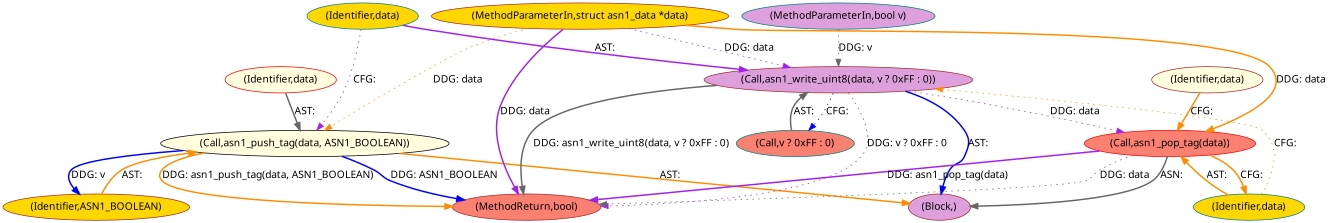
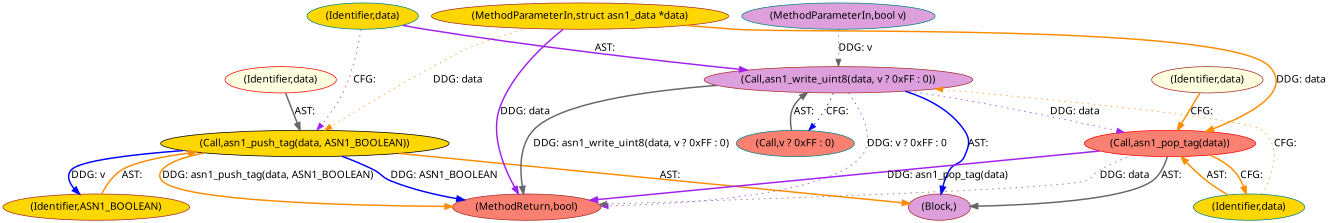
edge "(MethodParameterIn,struct asn1_data *data)" -> "(Call,asn1_write_uint8(data, v ? 0xFF : 0))": removed, label "DDG: data"
node "(Call,asn1_push_tag(data, ASN1_BOOLEAN))": fillcolor lightyellow -> gold
edge "(Call,asn1_pop_tag(data))" -> "(Block,)": label "ASN: " -> "AST: "
